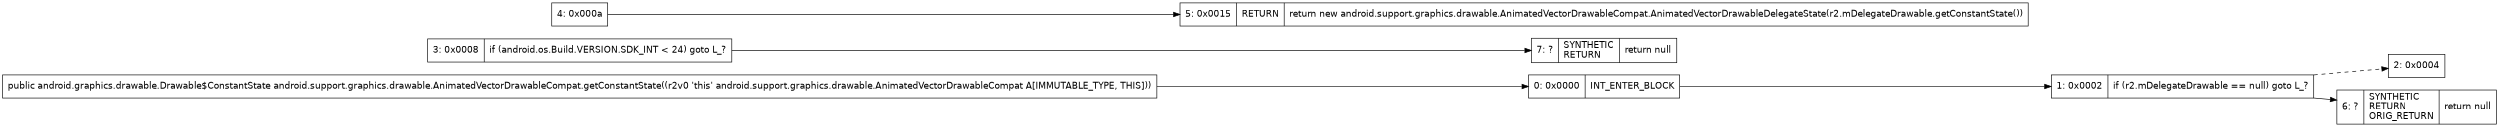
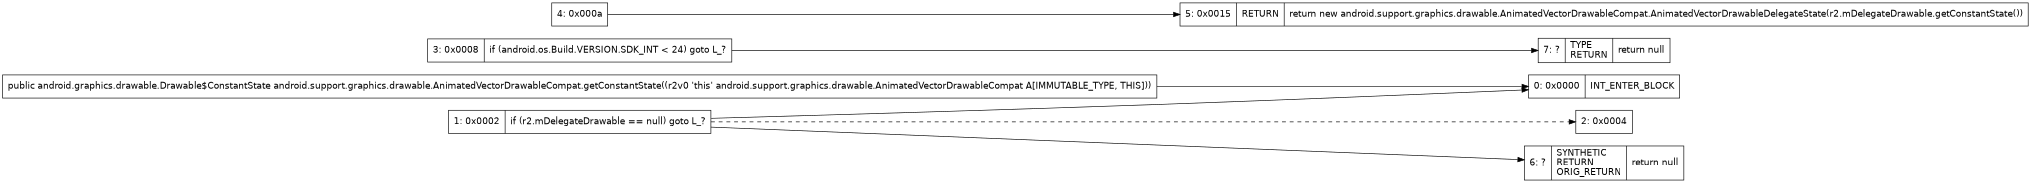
node "7: ?": text "SYNTHETIC" -> "TYPE"
edge "0: 0x0000" -> "1: 0x0002": reversed
